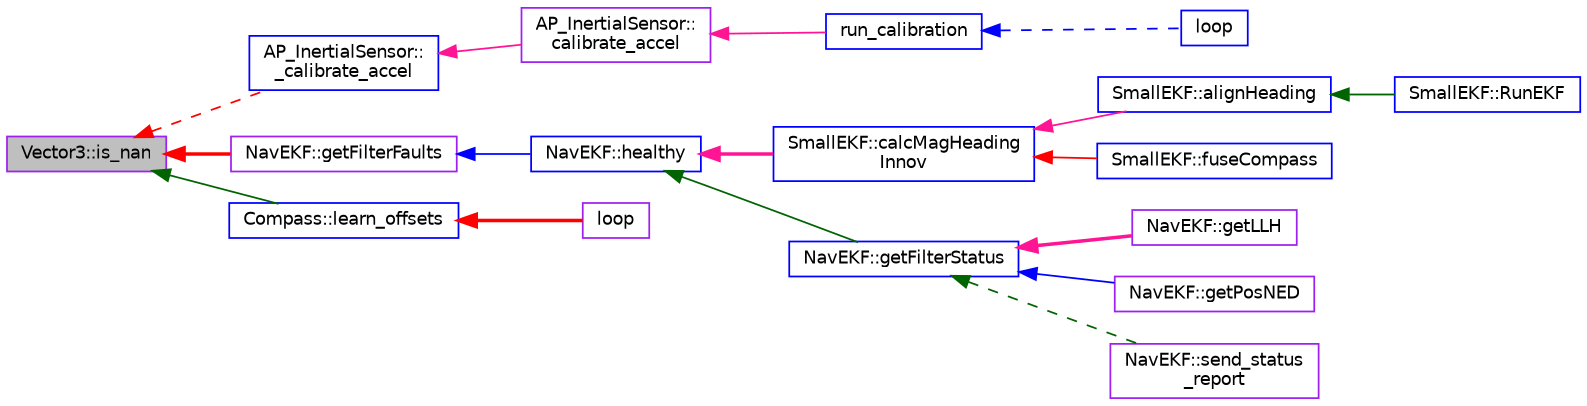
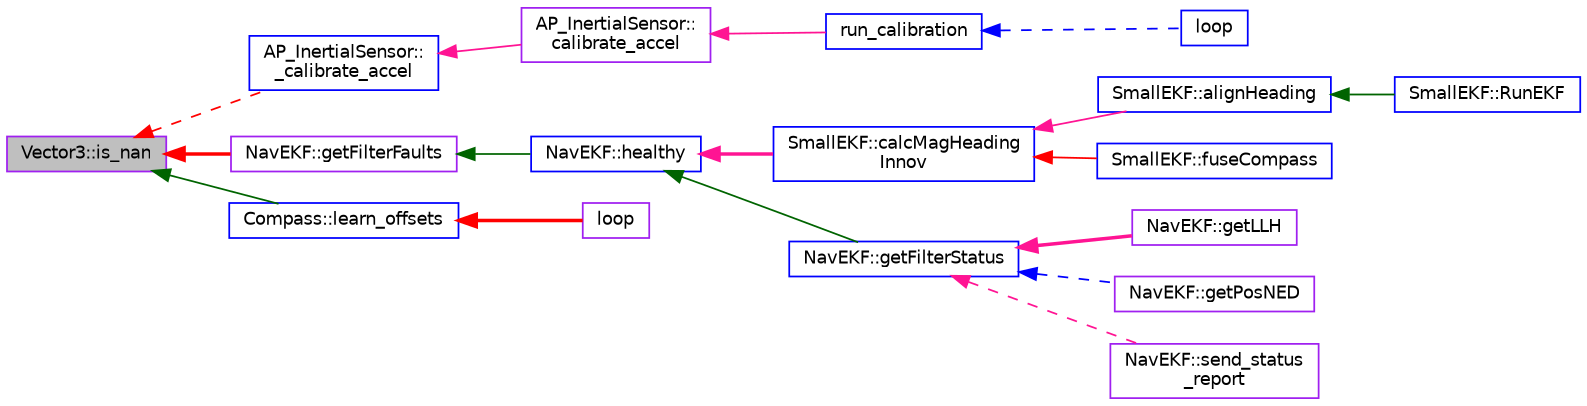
edge "NavEKF::healthy" -> "NavEKF::getFilterFaults": color blue -> darkgreen
edge "NavEKF::getPosNED" -> "NavEKF::getFilterStatus": style solid -> dashed
edge "NavEKF::send_status _report" -> "NavEKF::getFilterStatus": color darkgreen -> deeppink
